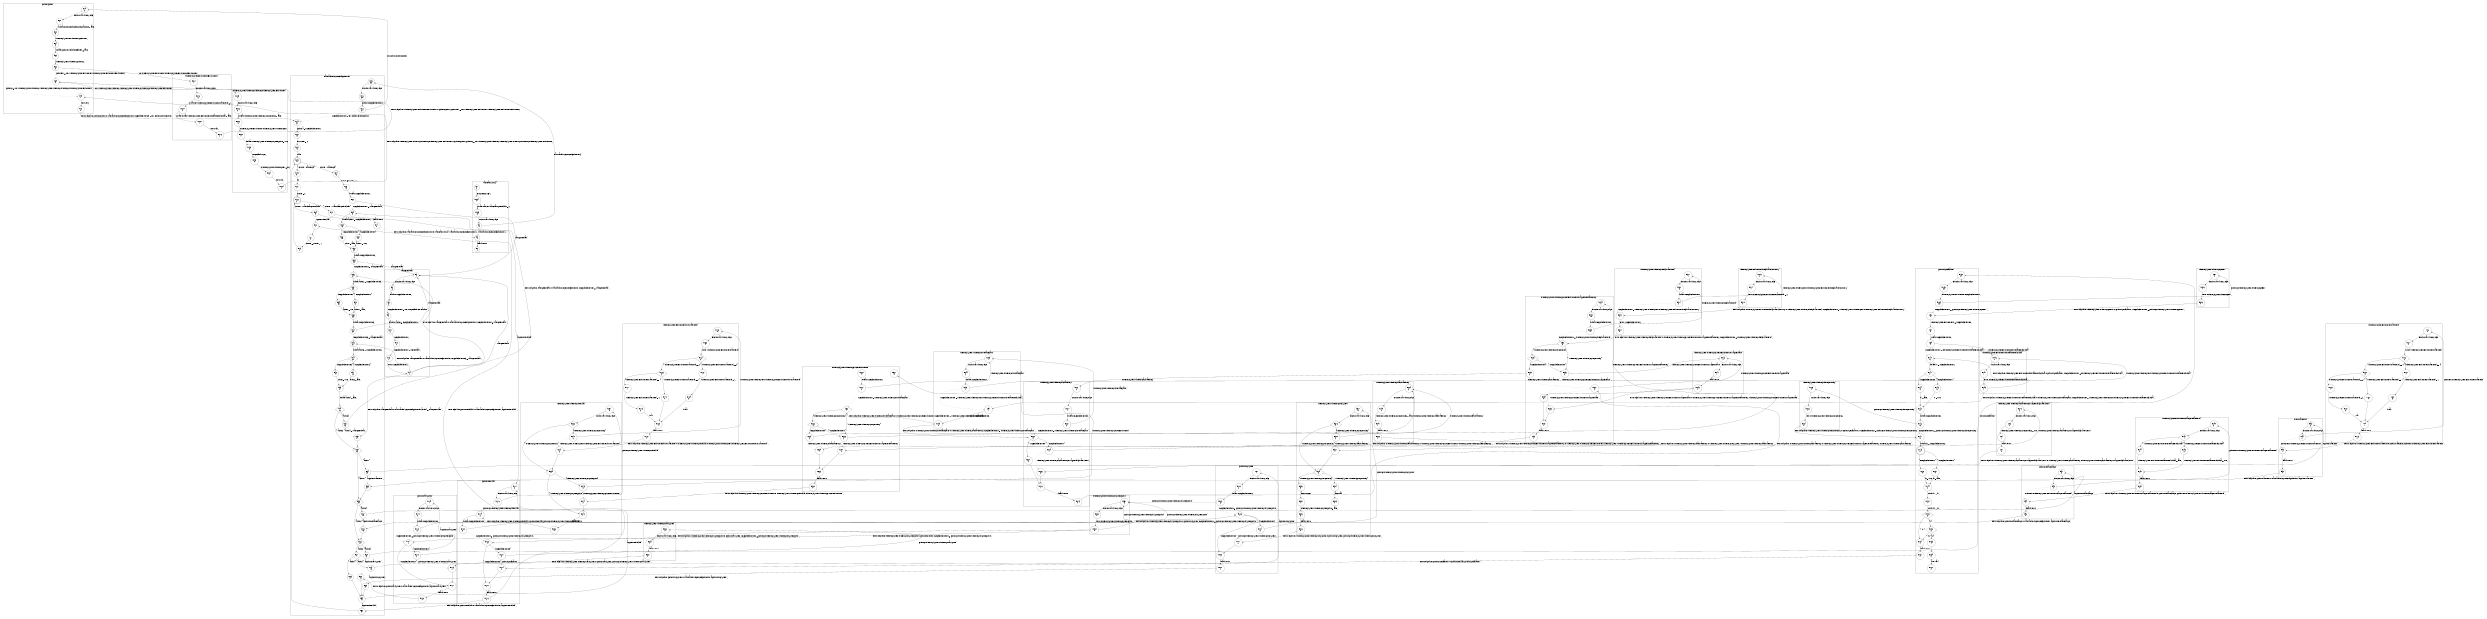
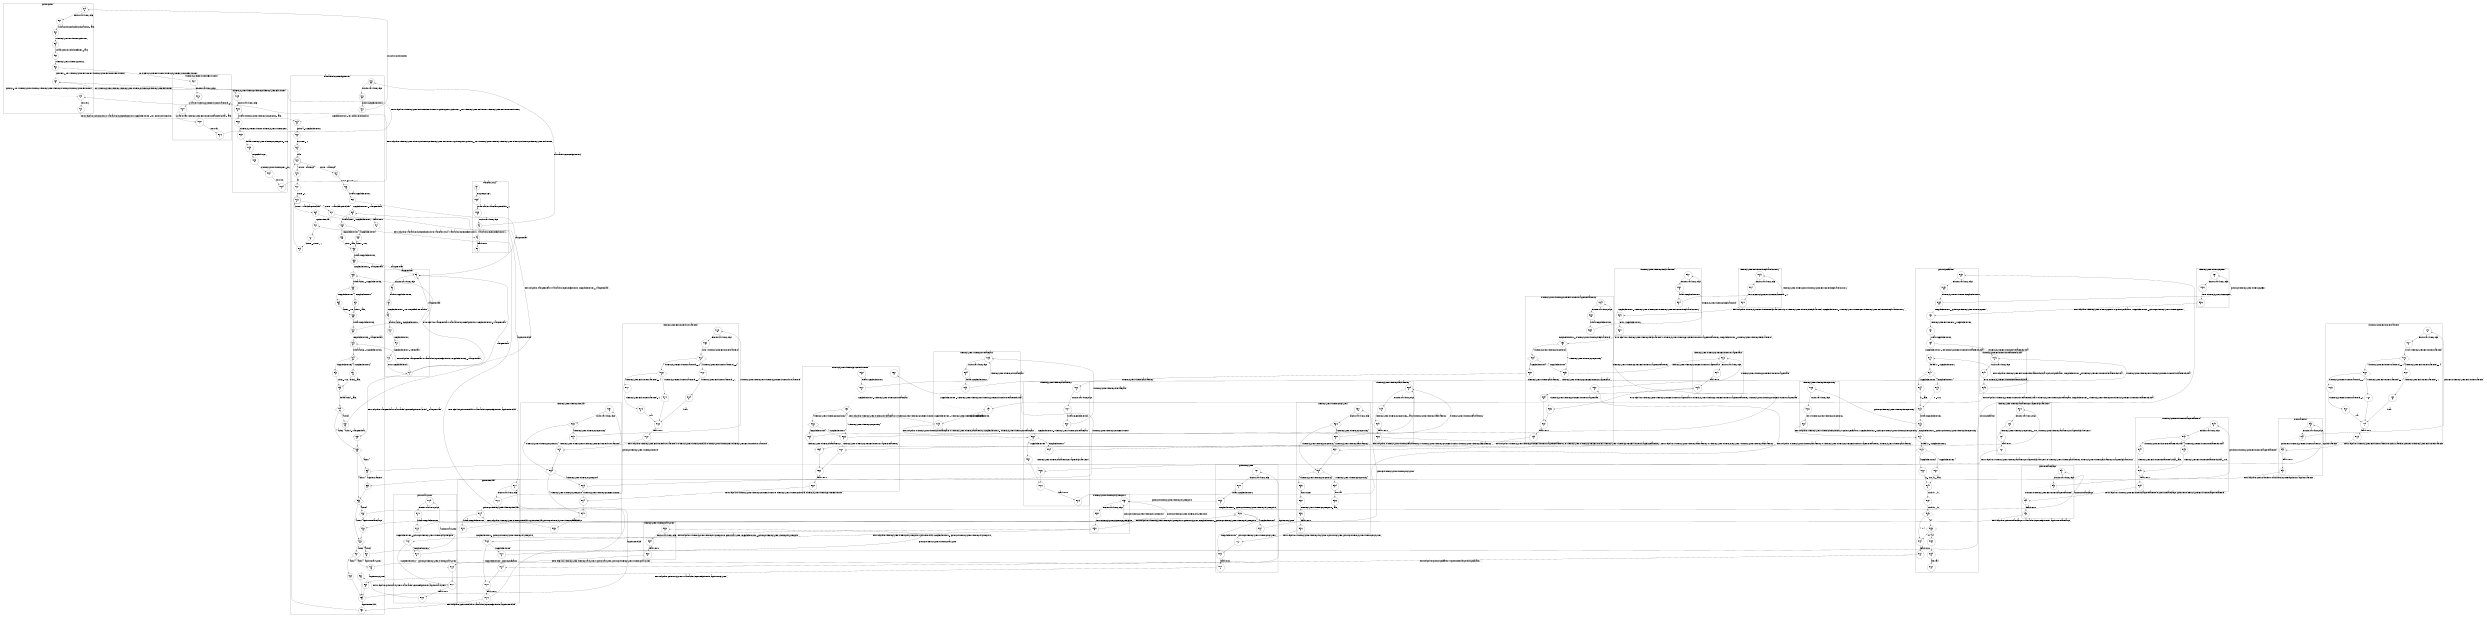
node "N148 11": shape doublecircle -> diamond
